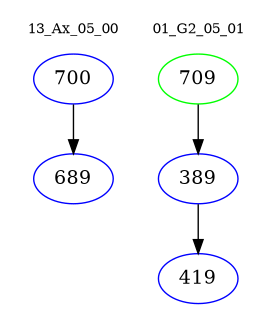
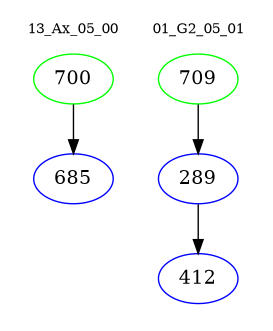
node "700": color blue -> green
node "689": label "689" -> "685"
node "389": label "389" -> "289"
node "419": label "419" -> "412"
